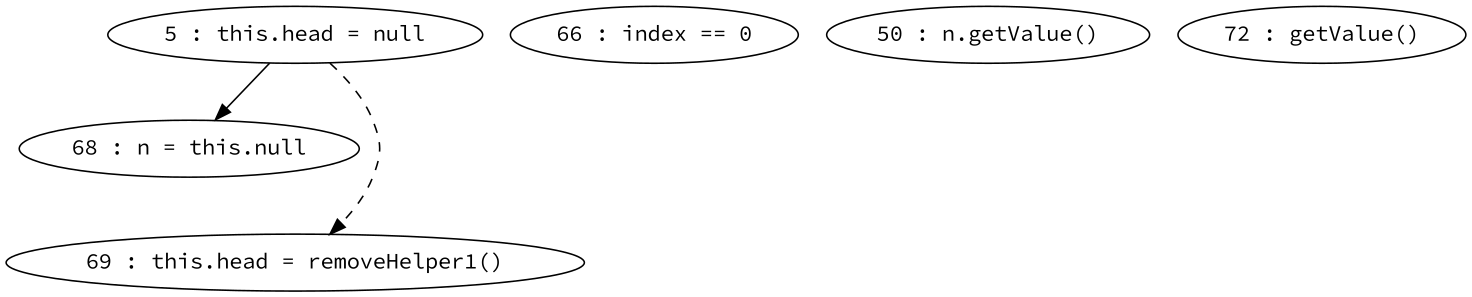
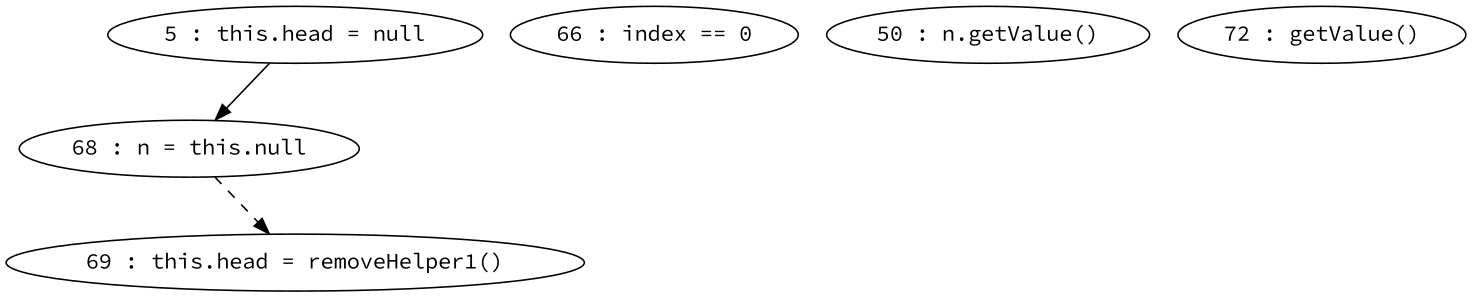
edge "5 : this.head = null" -> "69 : this.head = removeHelper1()": now "68 : n = this.null" -> "69 : this.head = removeHelper1()"
